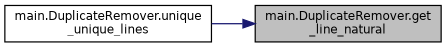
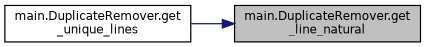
node "main.DuplicateRemover.unique _unique_lines": label "main.DuplicateRemover.unique _unique_lines" -> "main.DuplicateRemover.get _unique_lines"
